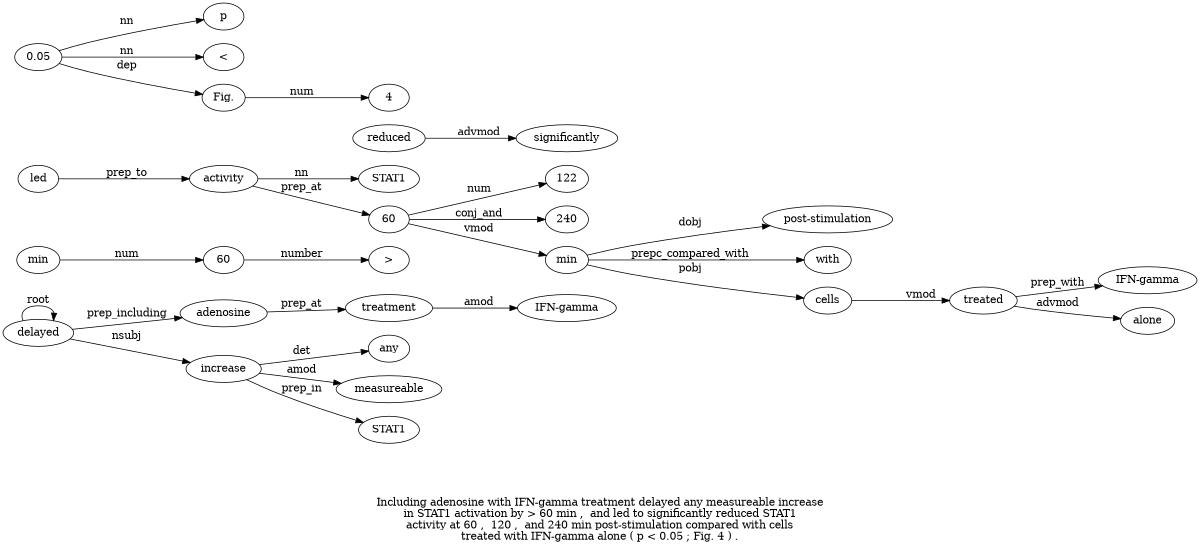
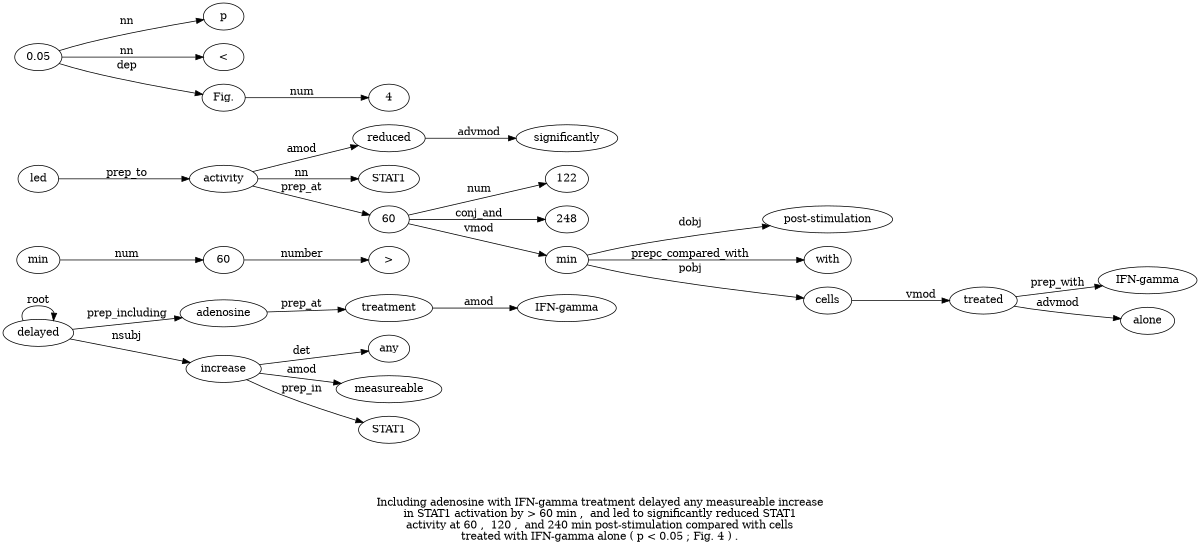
edge "activity" -> "reduced": added, label "amod"
node "240": label "240" -> "248"
